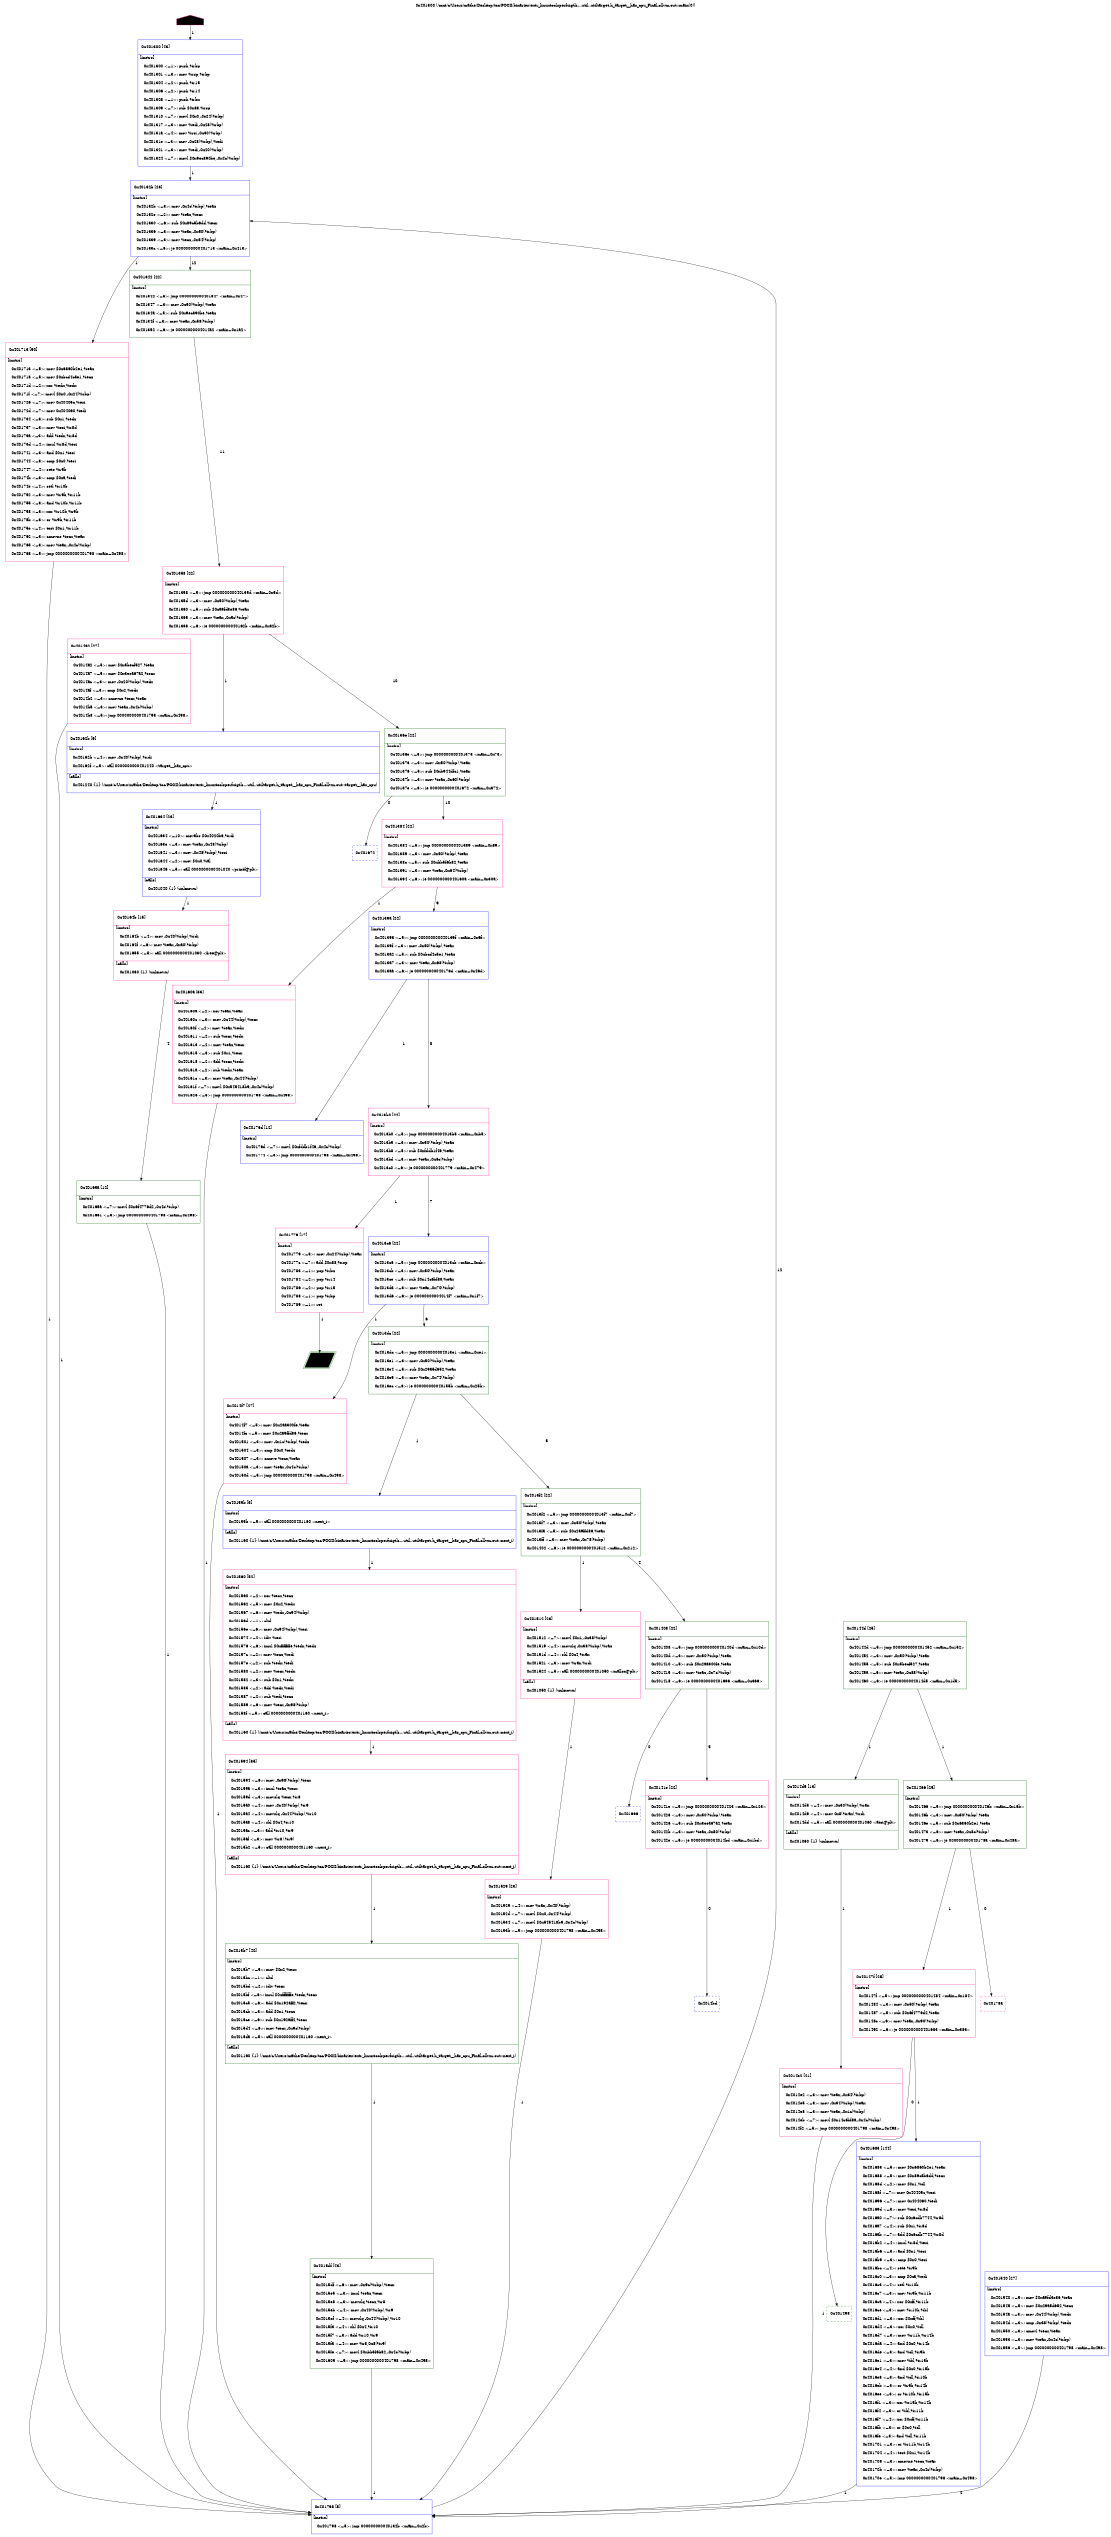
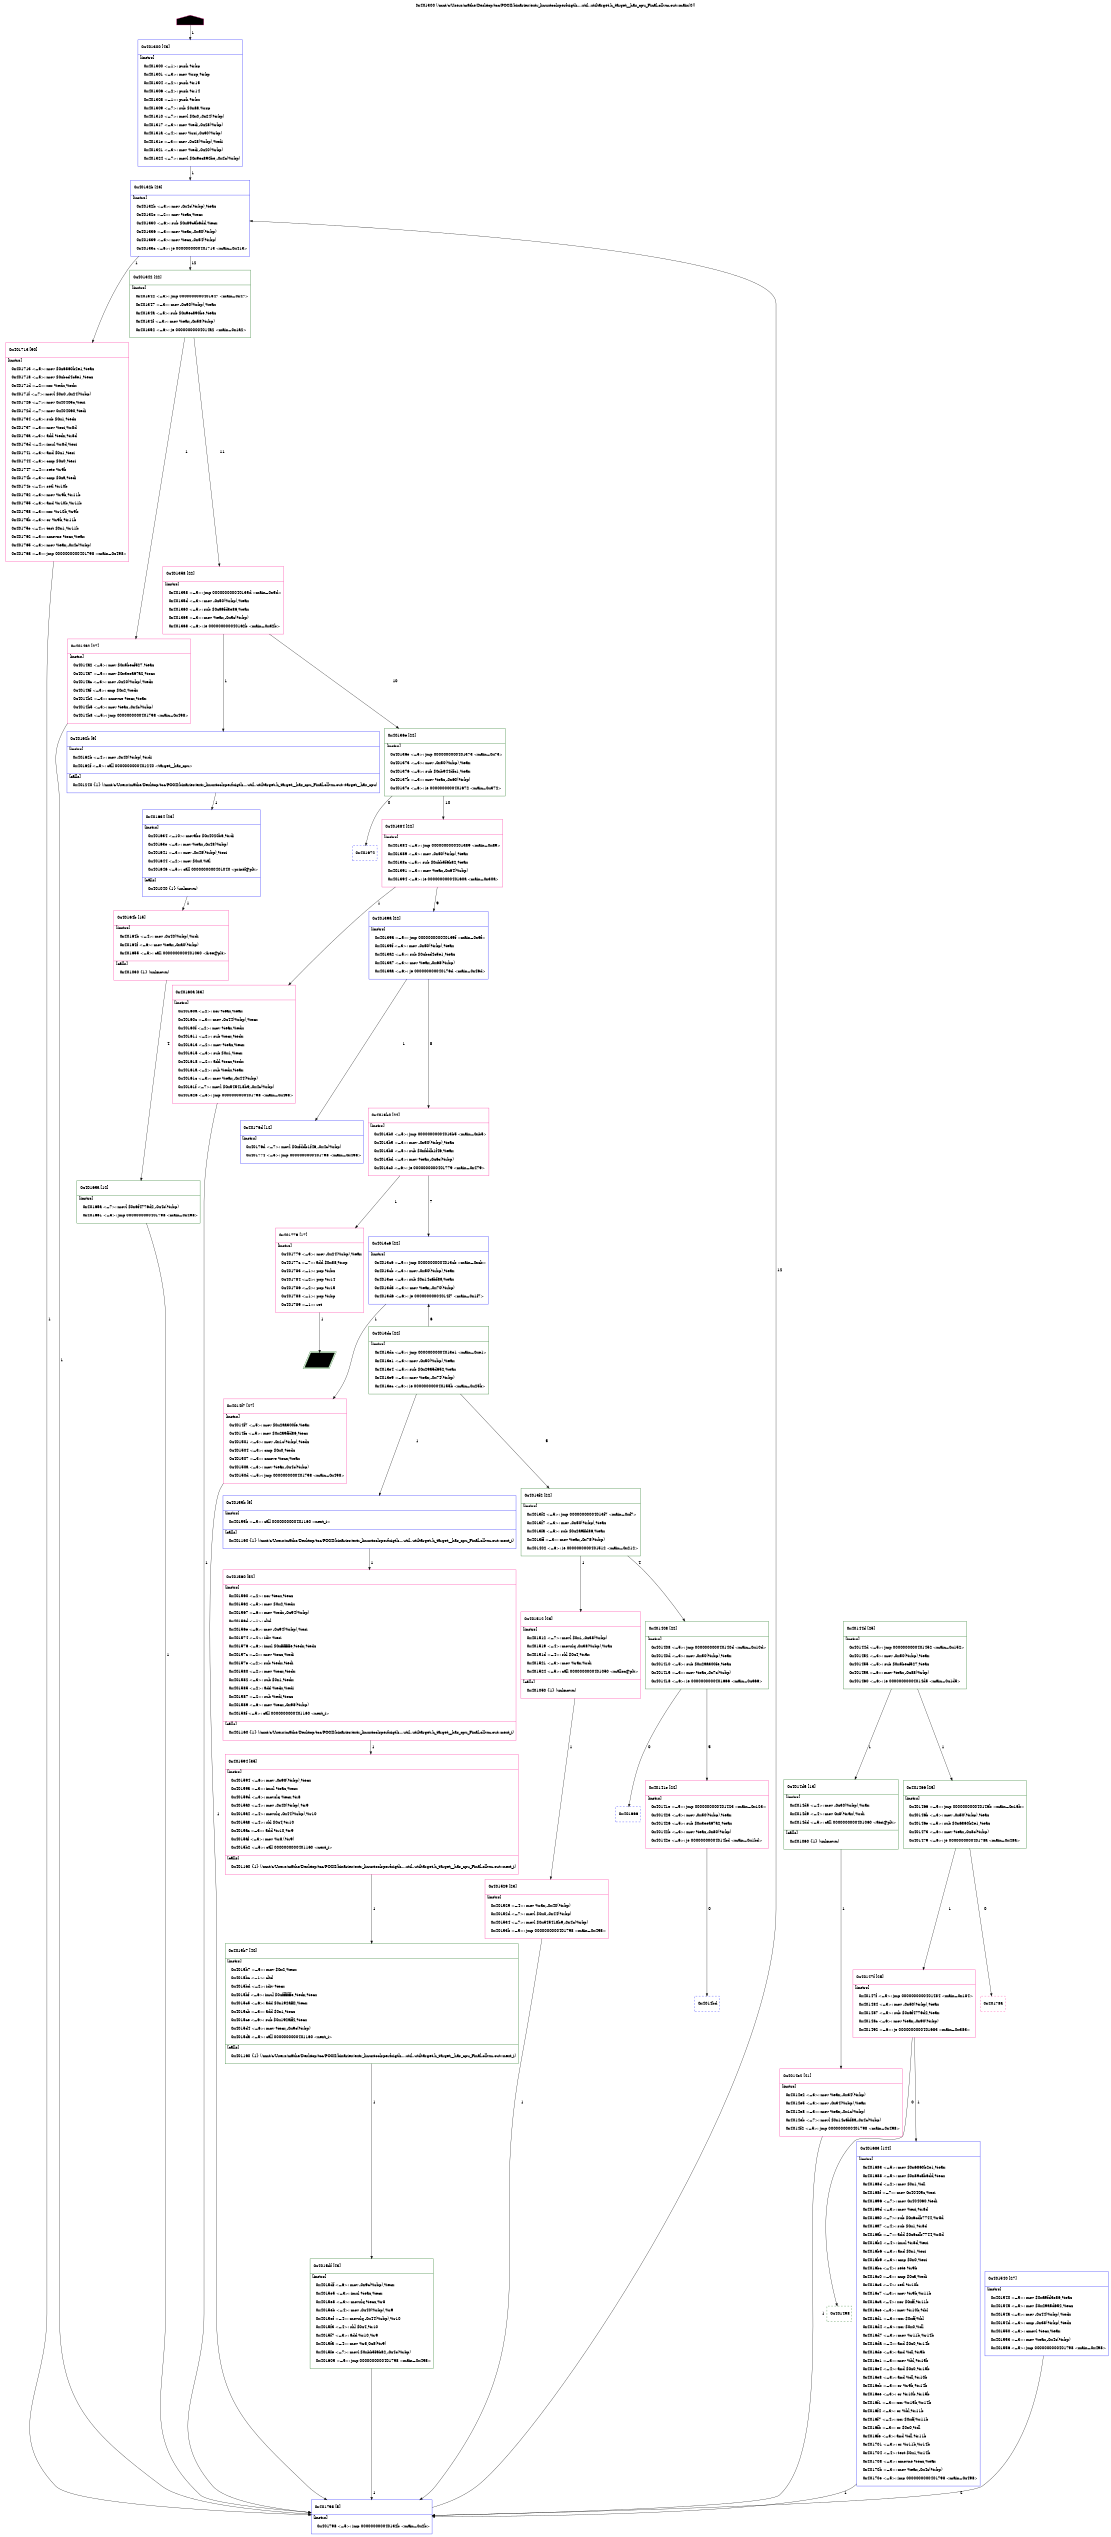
edge "0x401342 [22]" -> "0x4014a2 [27]": added, label "1"
edge "0x4013c6 [22]" -> "0x4013dc [22]": reversed
